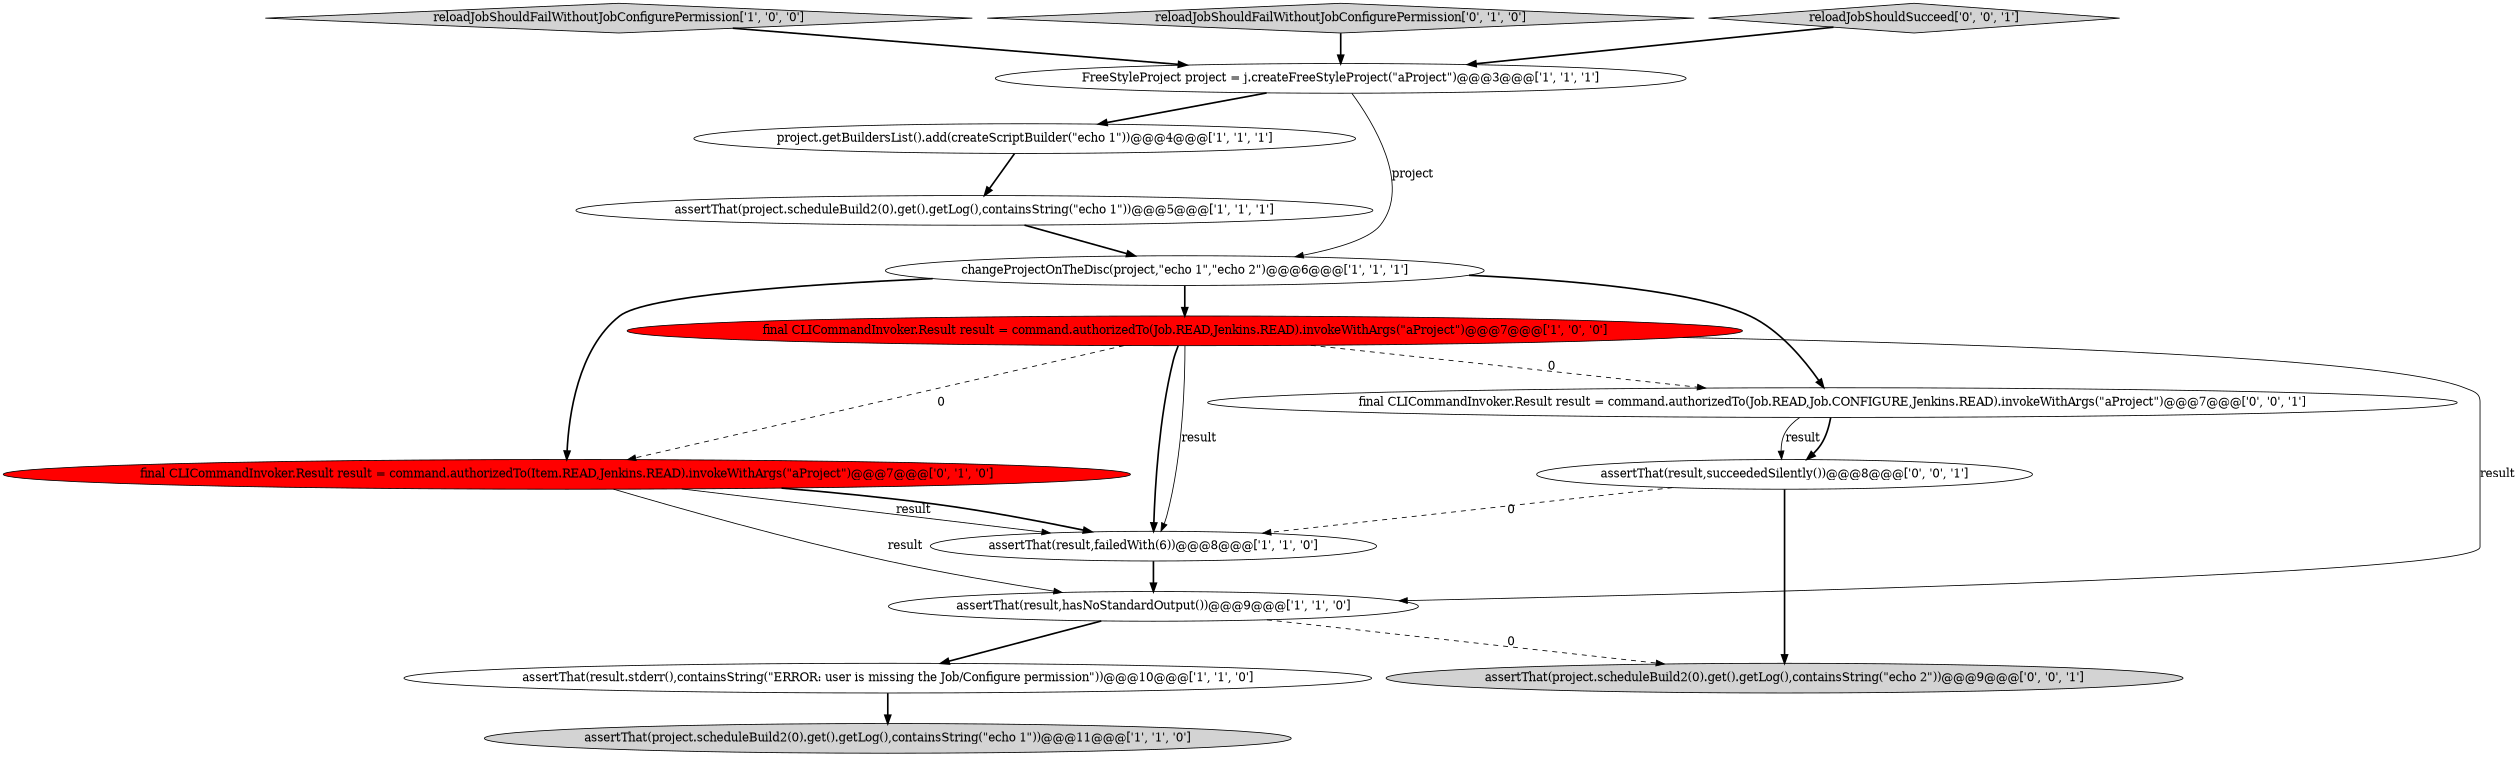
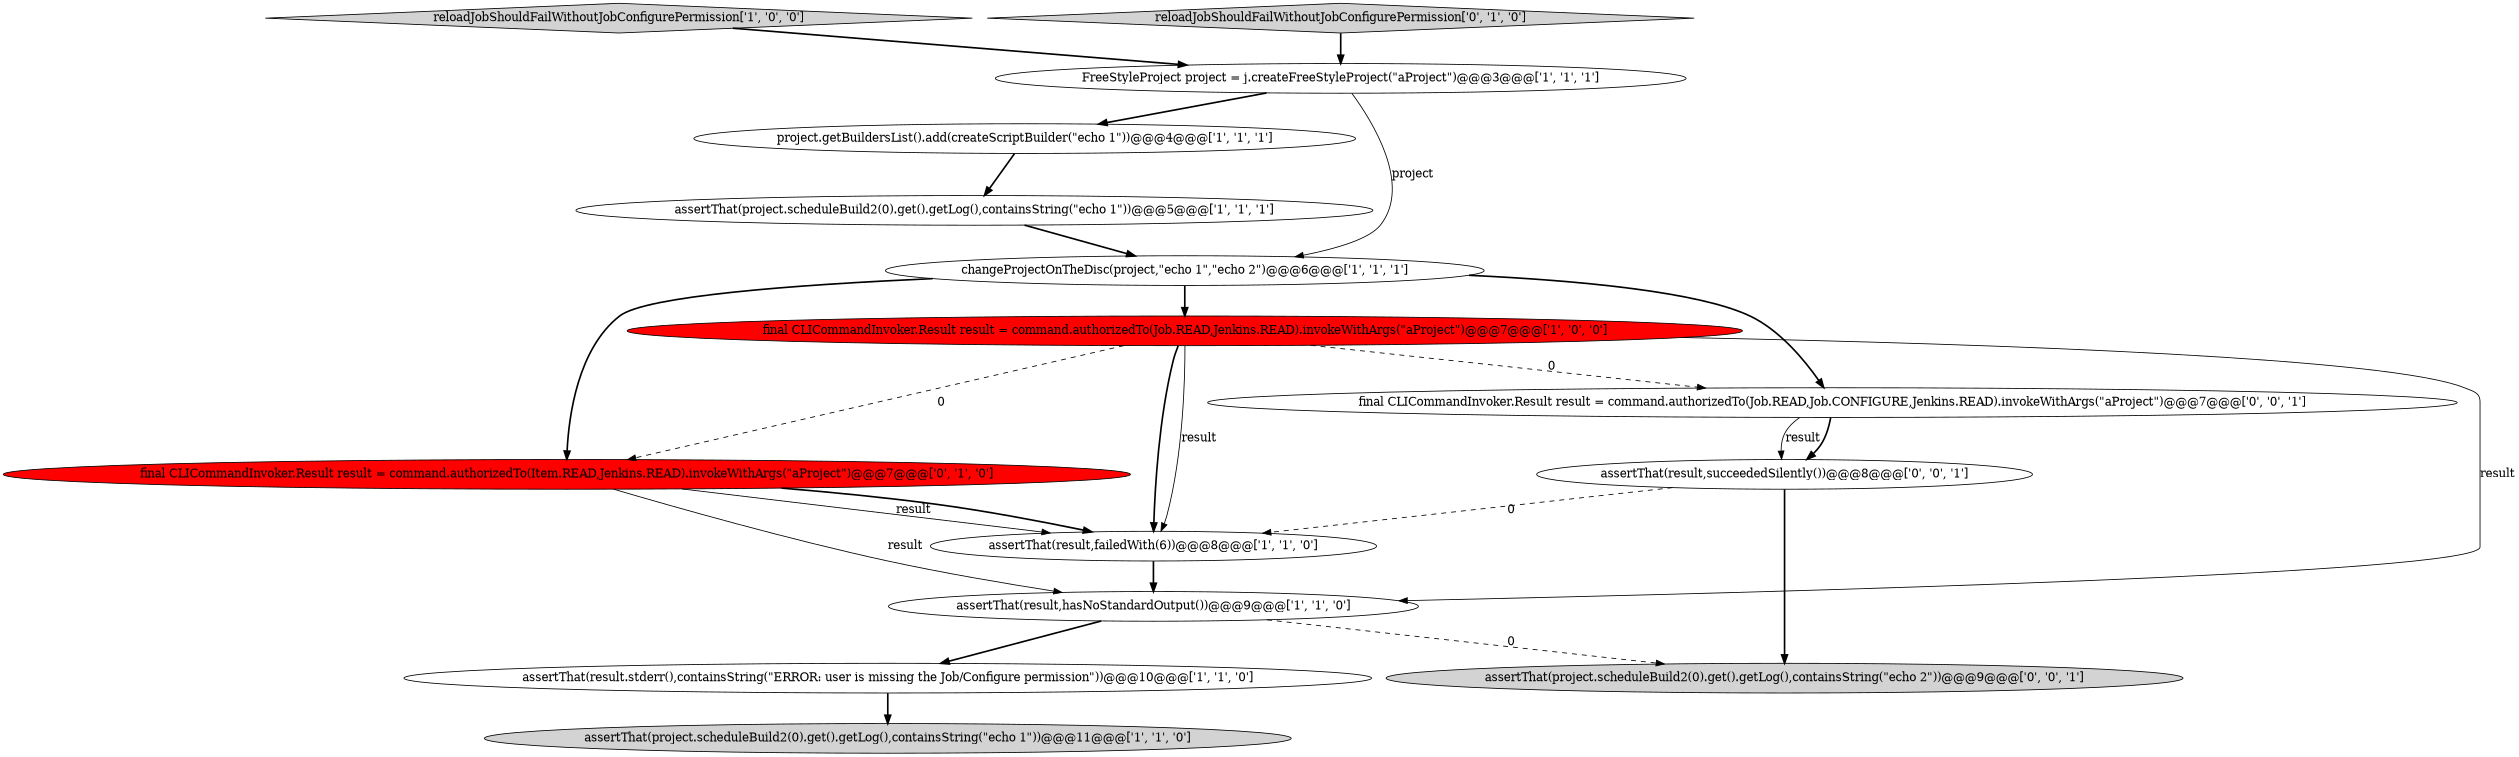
node "reloadJobShouldSucceed['0', '0', '1']": removed
